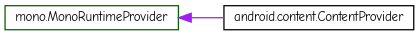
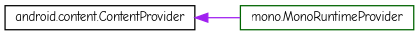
edge "android.content.ContentProvider" -> "mono.MonoRuntimeProvider": reversed
